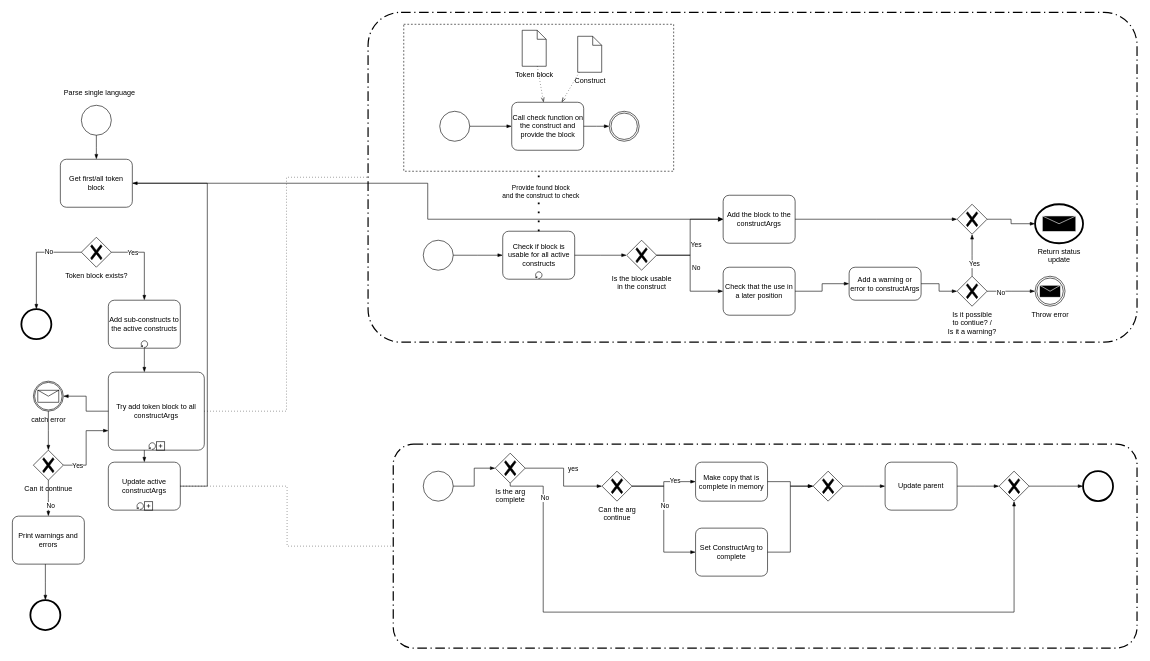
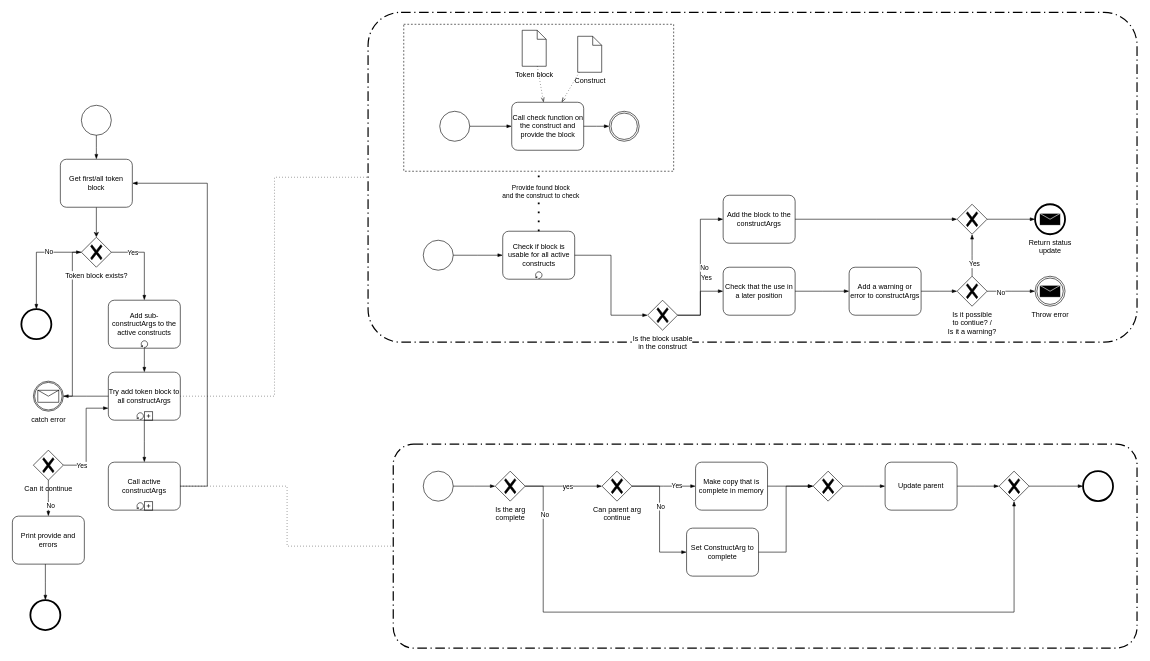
node "Parse single language": removed
edge "Get first/all token block" -> "Add the block to the constructArgs": now "Get first/all token block" -> "Token block exists?"
node "Return status update": size 48x39 -> 30x30
node "Is the block usable in the construct": moved (642, 255) -> (663, 315)
node "Add a warning or error to constructArgs": size 72x33 -> 72x48
node "Add sub-constructs to the active constructs": label "Add sub-constructs to the active constructs" -> "Add sub-constructArgs to the active constructs"
node "Try add token block to all constructArgs": size 96x78 -> 72x48
edge "catch error" -> "Can it continue": now "catch error" -> "Token block exists?"
node "Is the arg complete": moved (510, 468) -> (510, 486)
node "Make copy that is complete in memory": size 72x39 -> 72x48
node "Update active constructArgs": label "Update active constructArgs" -> "Call active constructArgs"
node "Can the arg continue": label "Can the arg continue" -> "Can parent arg continue"
node "Print warnings and errors": label "Print warnings and errors" -> "Print provide and errors"
node "Set ConstructArg to complete": moved (732, 552) -> (723, 552)
